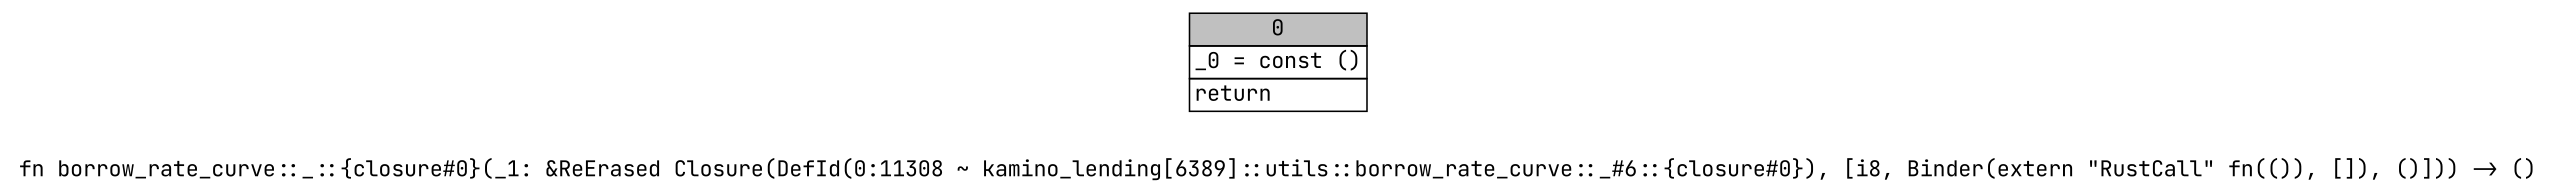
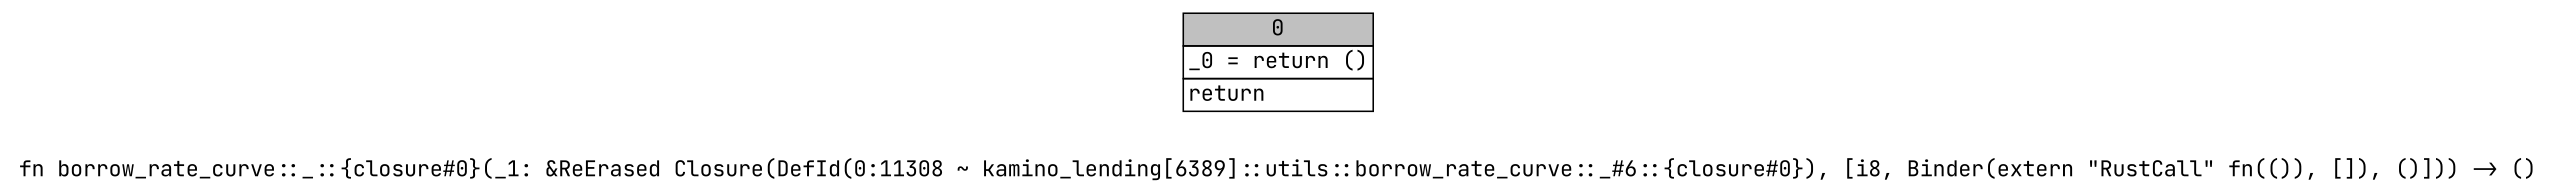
node "0": text "_0 = const ()" -> "_0 = return ()"
